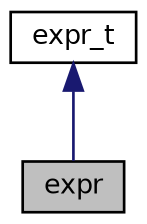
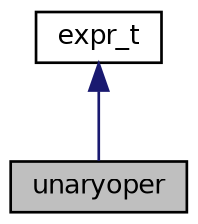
node "expr": label "expr" -> "unaryoper"
